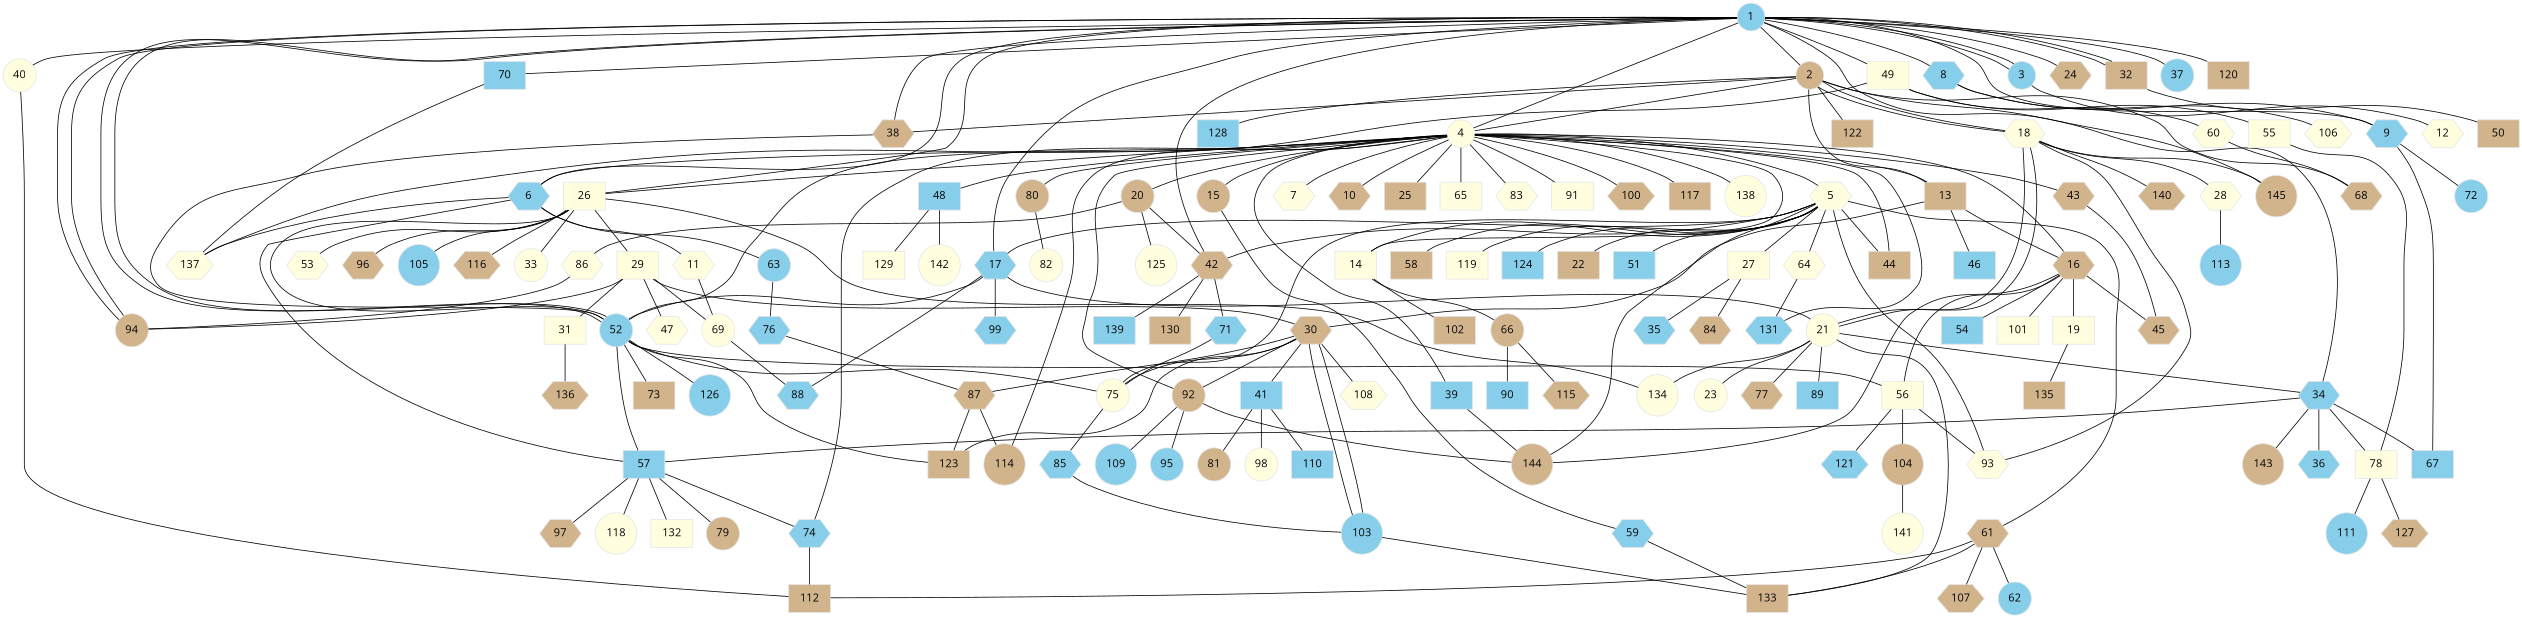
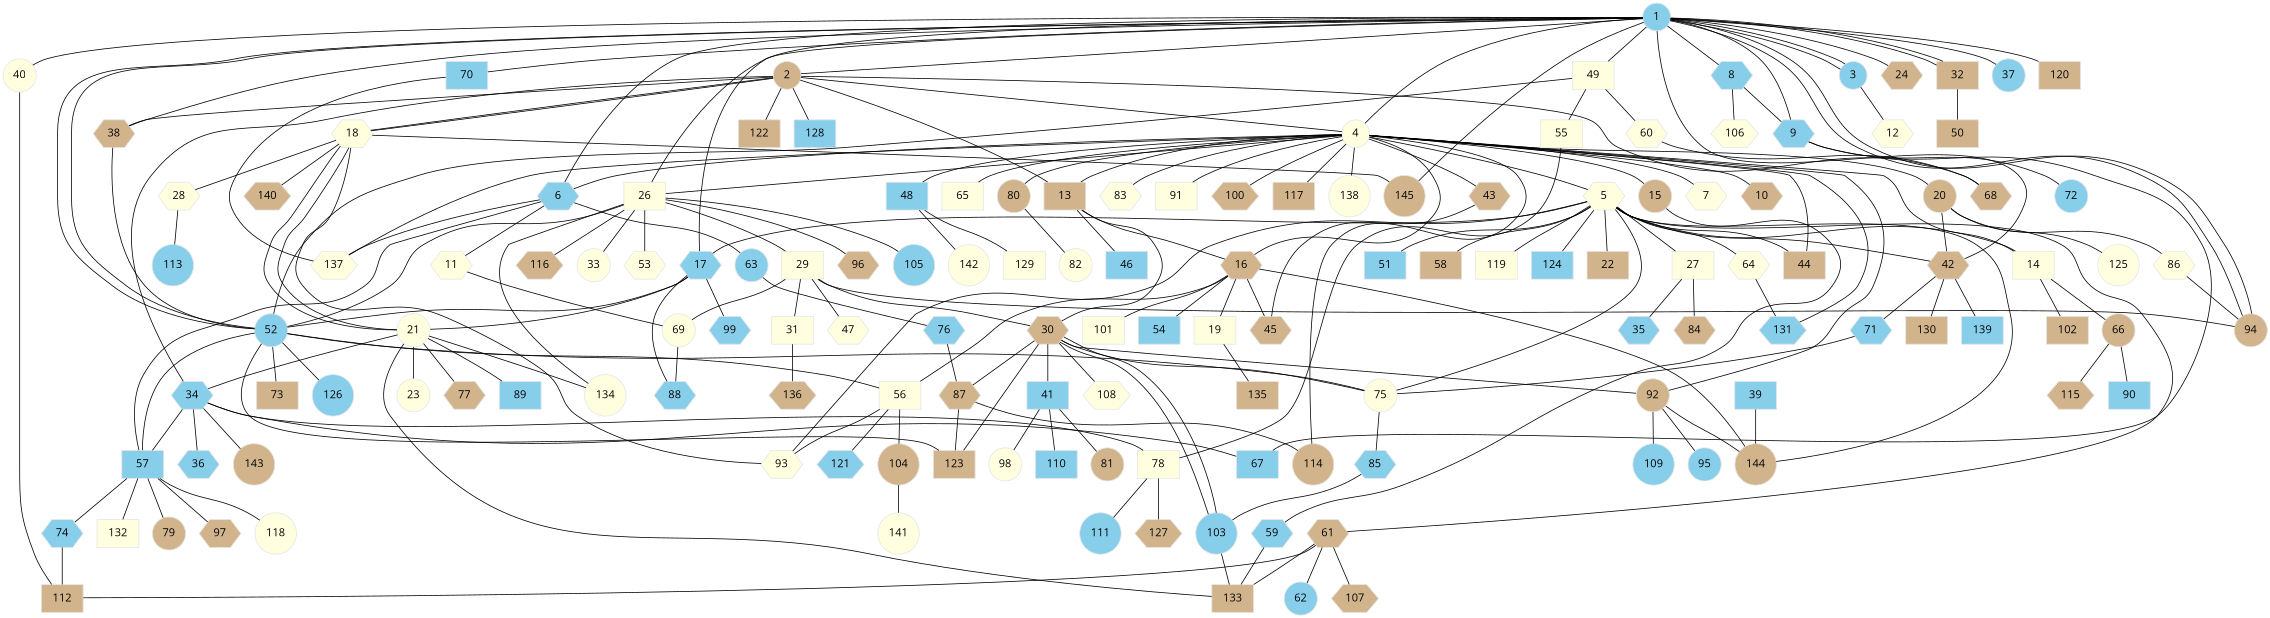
edge "4" -- "74": removed
node "25": removed
edge "4" -- "39": removed
